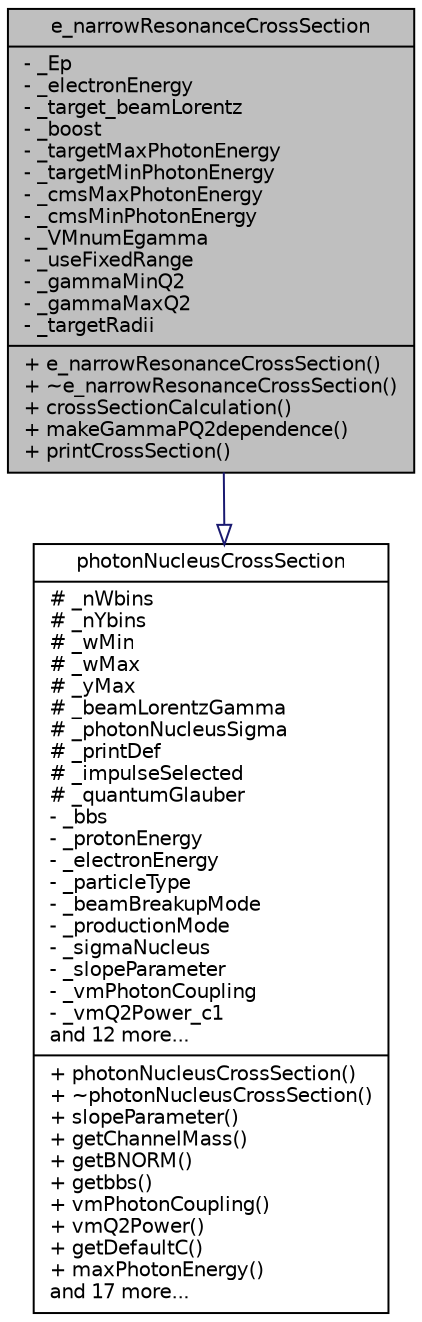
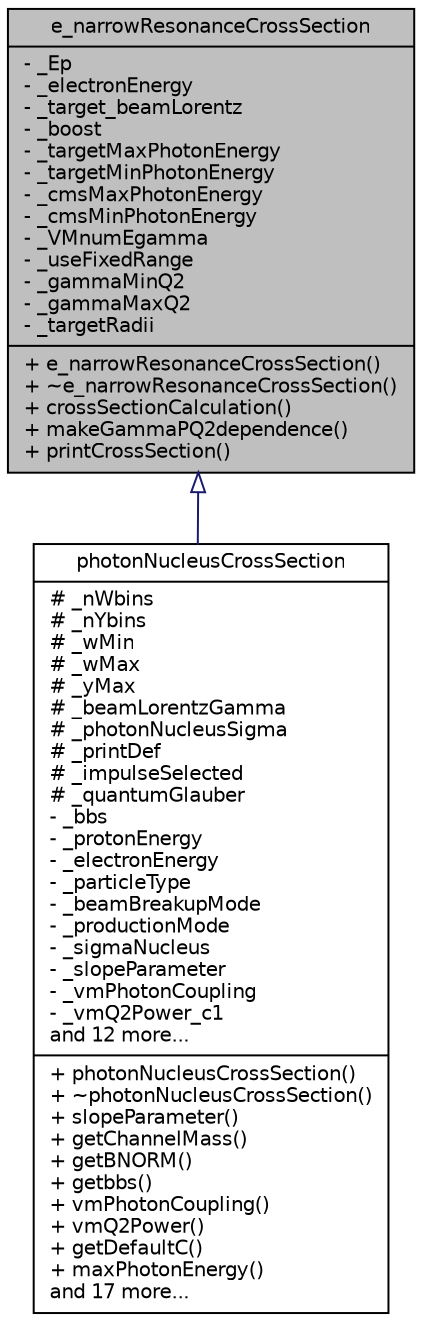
edge "e_narrowResonanceCrossSection" -> "photonNucleusCrossSection": reversed
